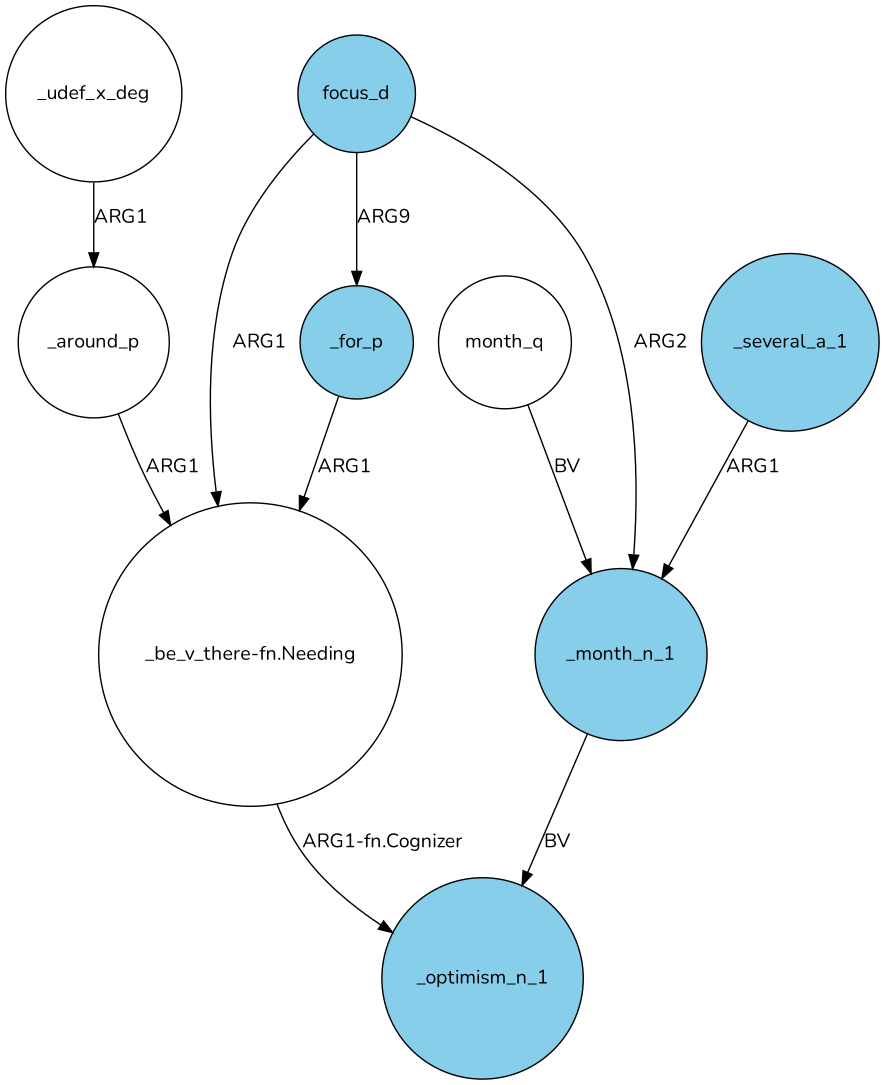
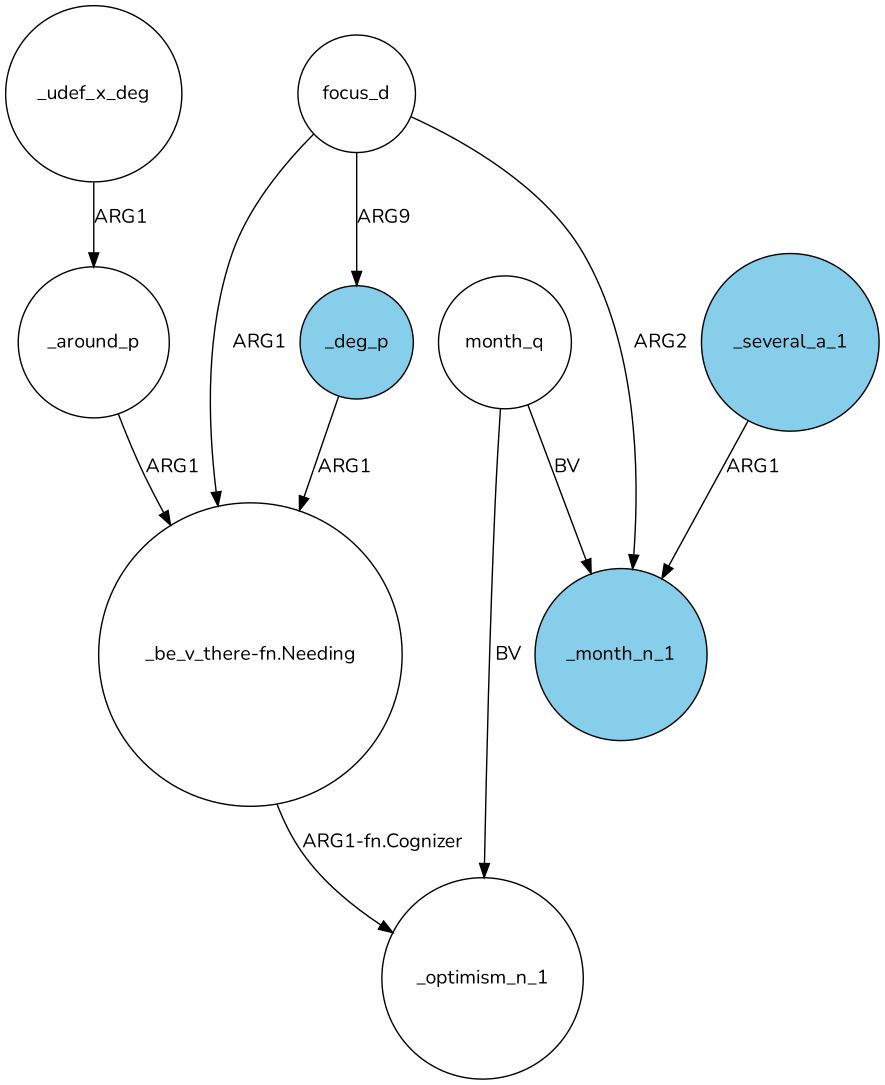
node "focus_d": fillcolor skyblue -> white
node "_for_p": label "_for_p" -> "_deg_p"
edge "_month_n_1" -> "_optimism_n_1": now "month_q" -> "_optimism_n_1"
node "_optimism_n_1": fillcolor skyblue -> white
